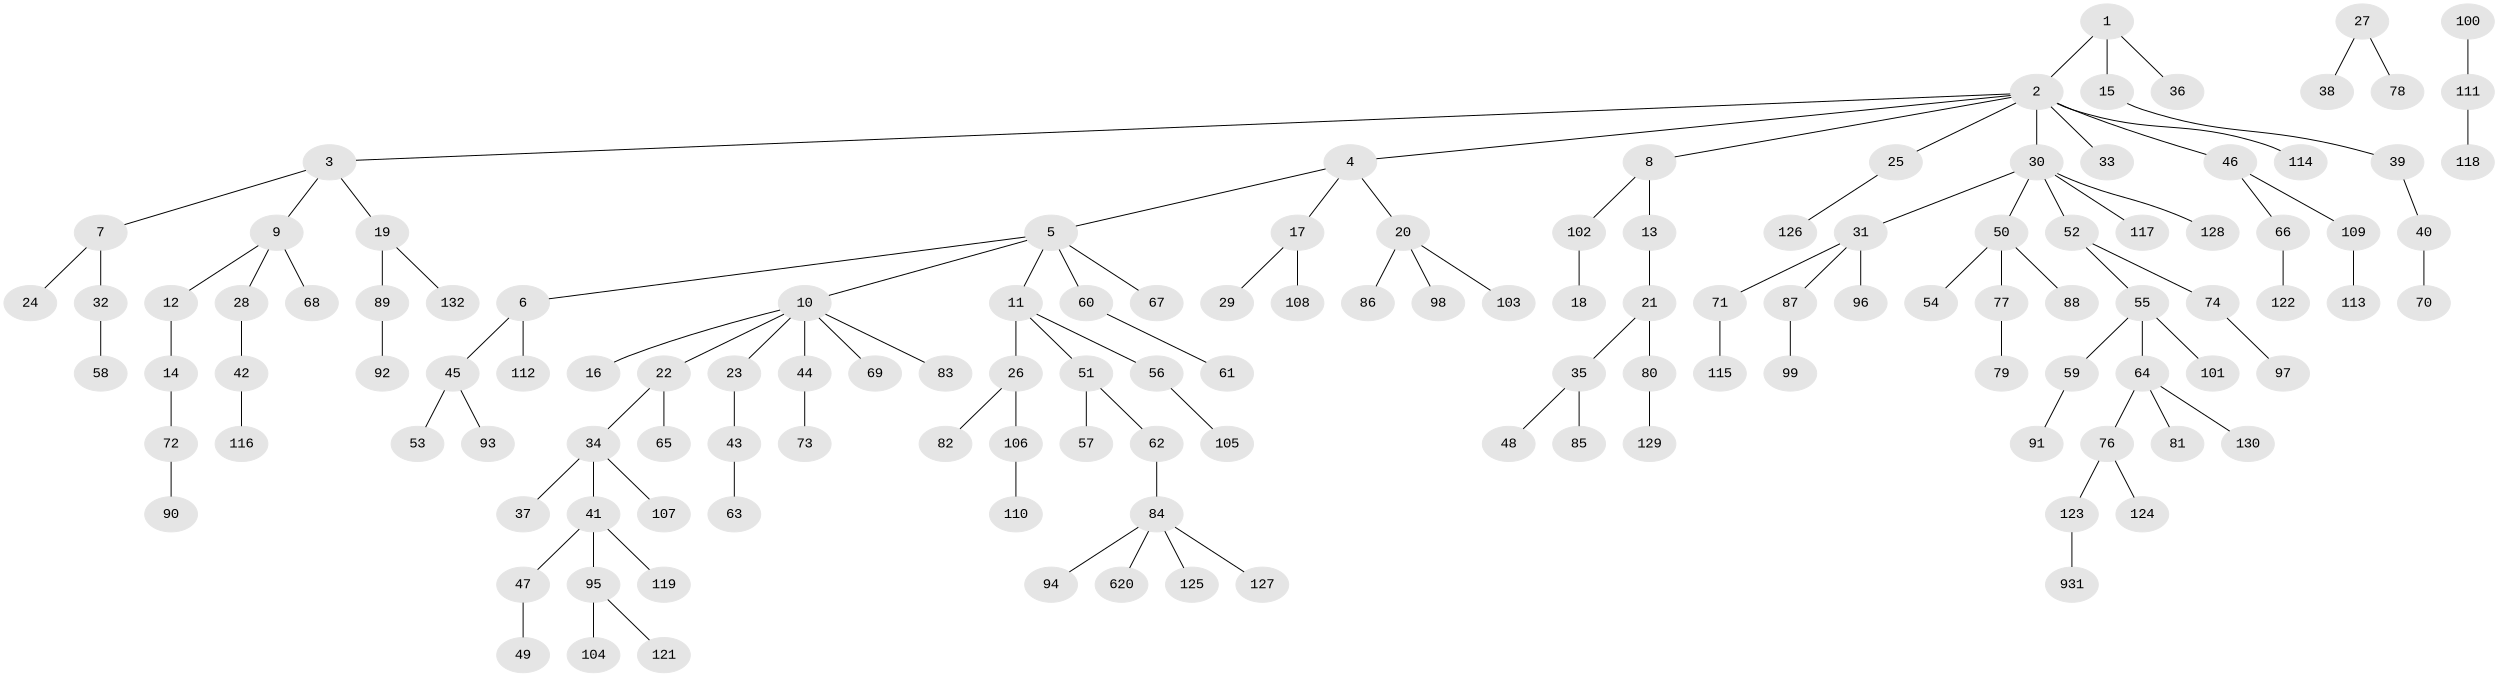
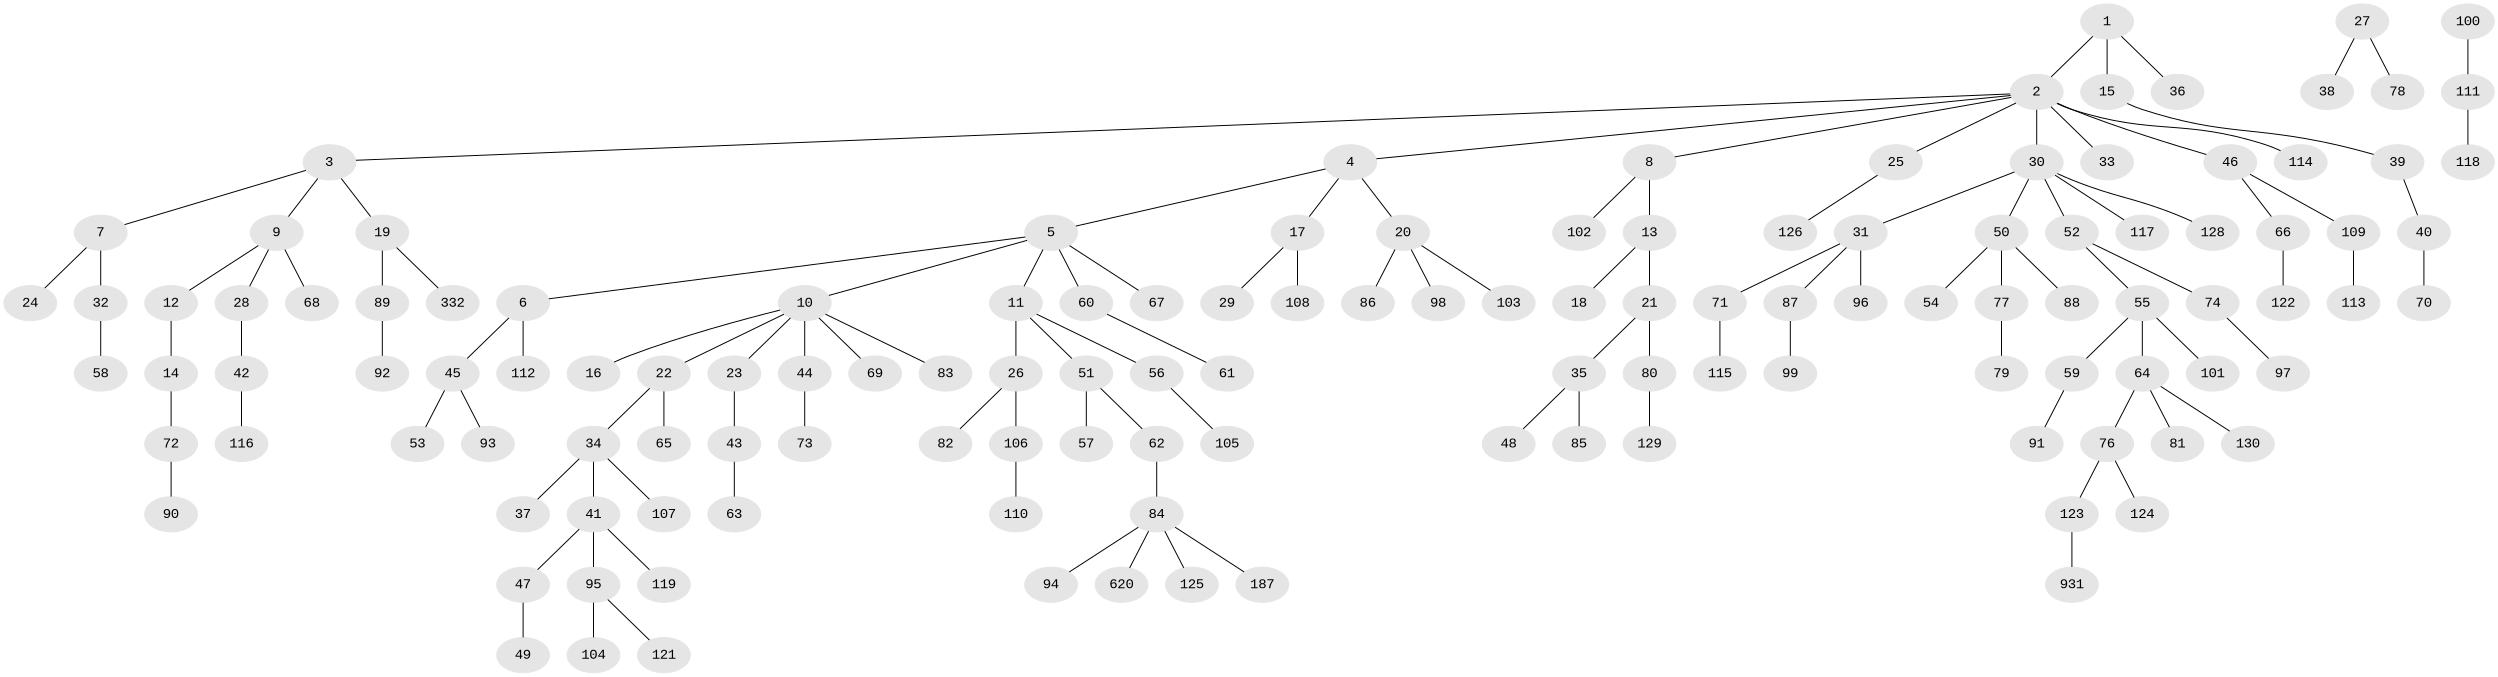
edge "102" -- "18": now "13" -- "18"
node "132": label "132" -> "332"
node "127": label "127" -> "187"
